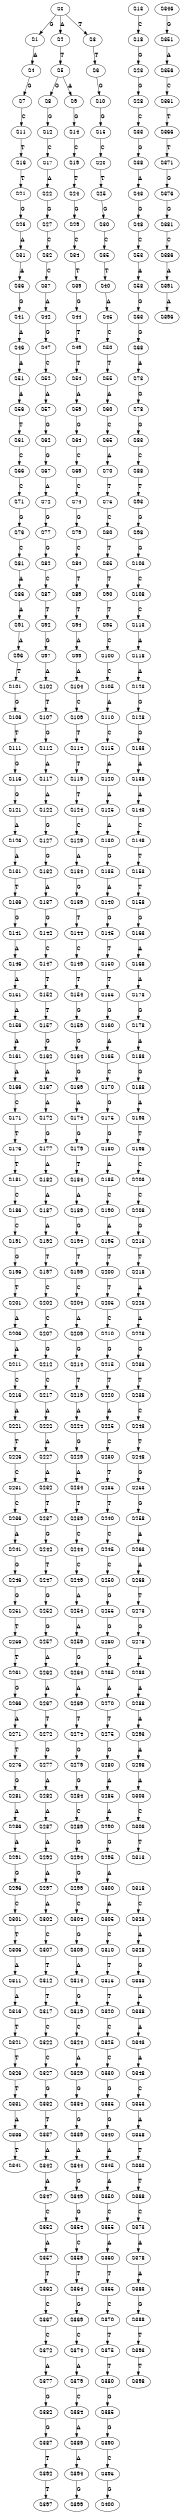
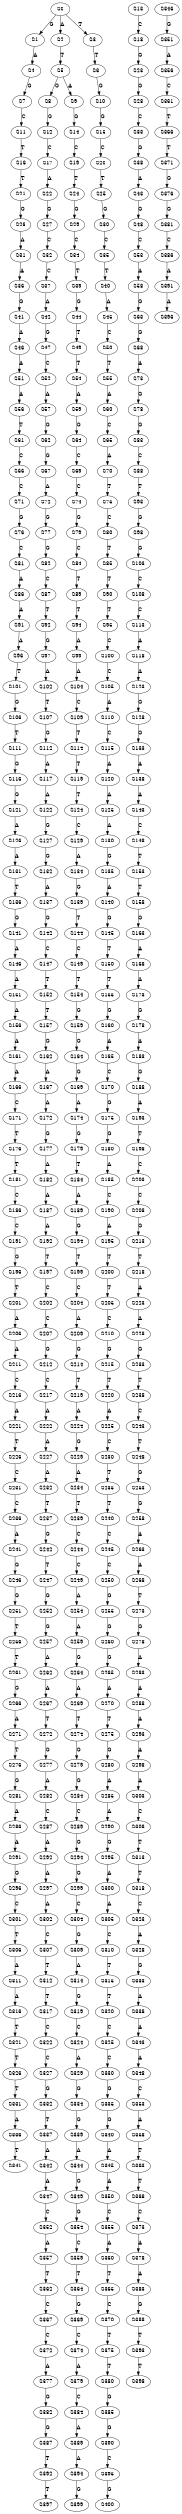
edge "S282" -> "S287": label "A" -> "C"
edge "S313" -> "S318": added, label "T"
